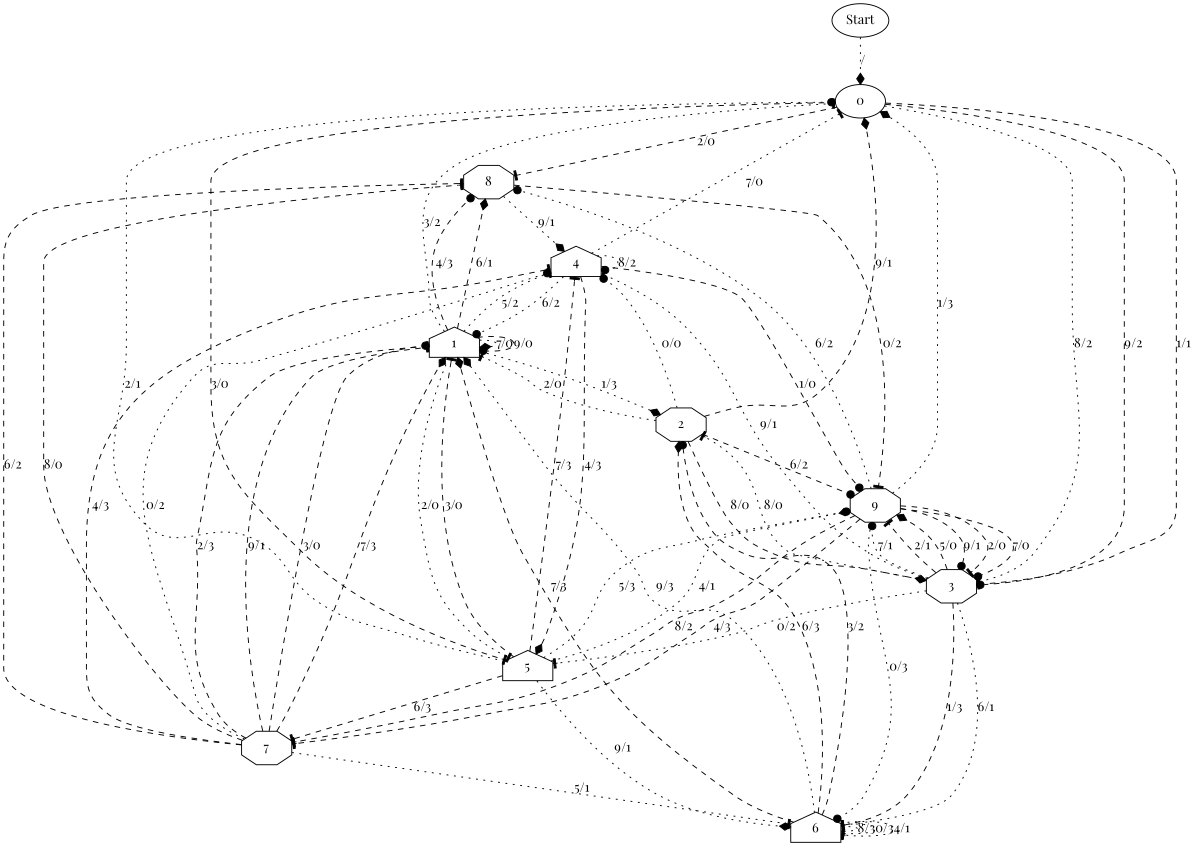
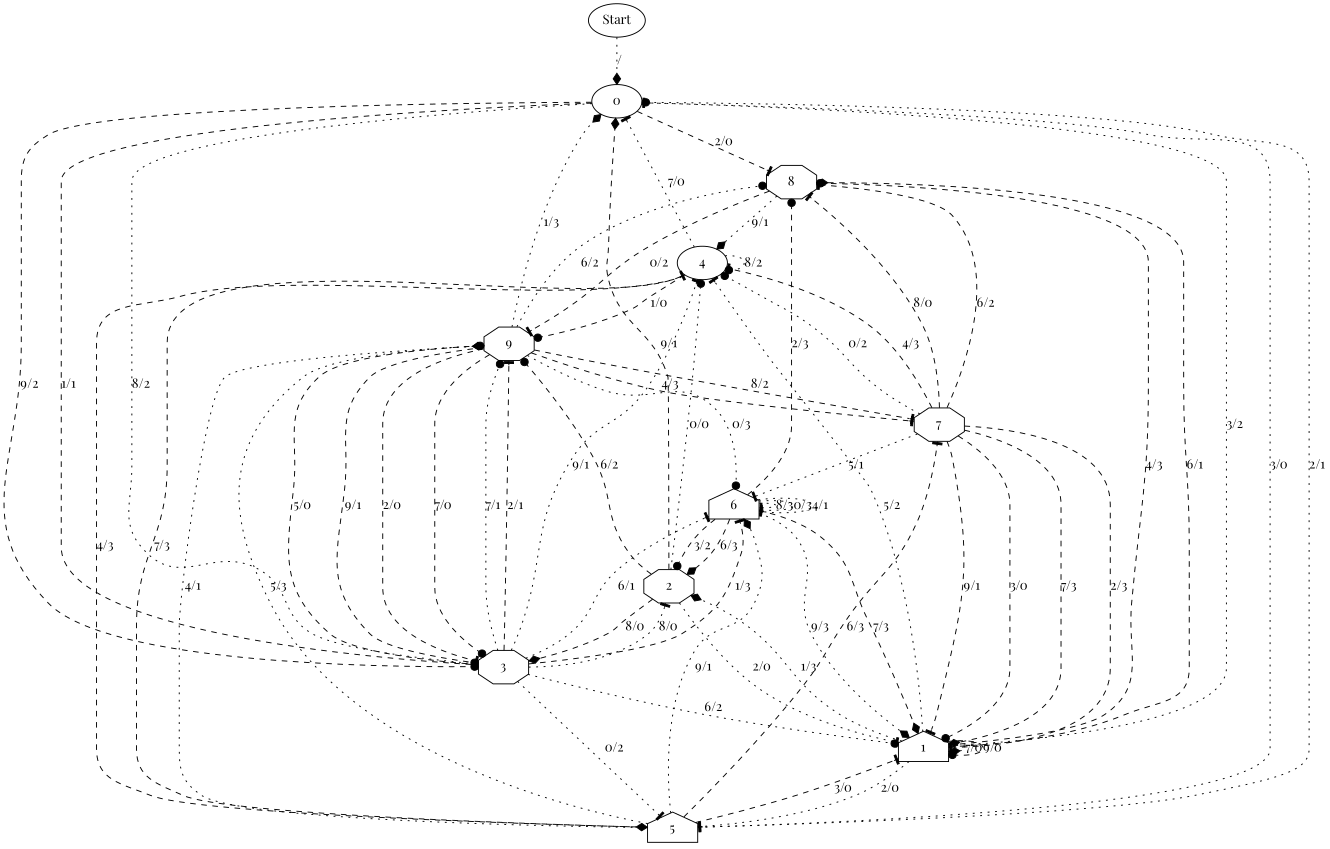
edge "0" -> "5": style dashed -> dotted
node "4": shape house -> ellipse
edge "4" -> "1": now "3" -> "1"
edge "6" -> "8": added, label "2/3"
